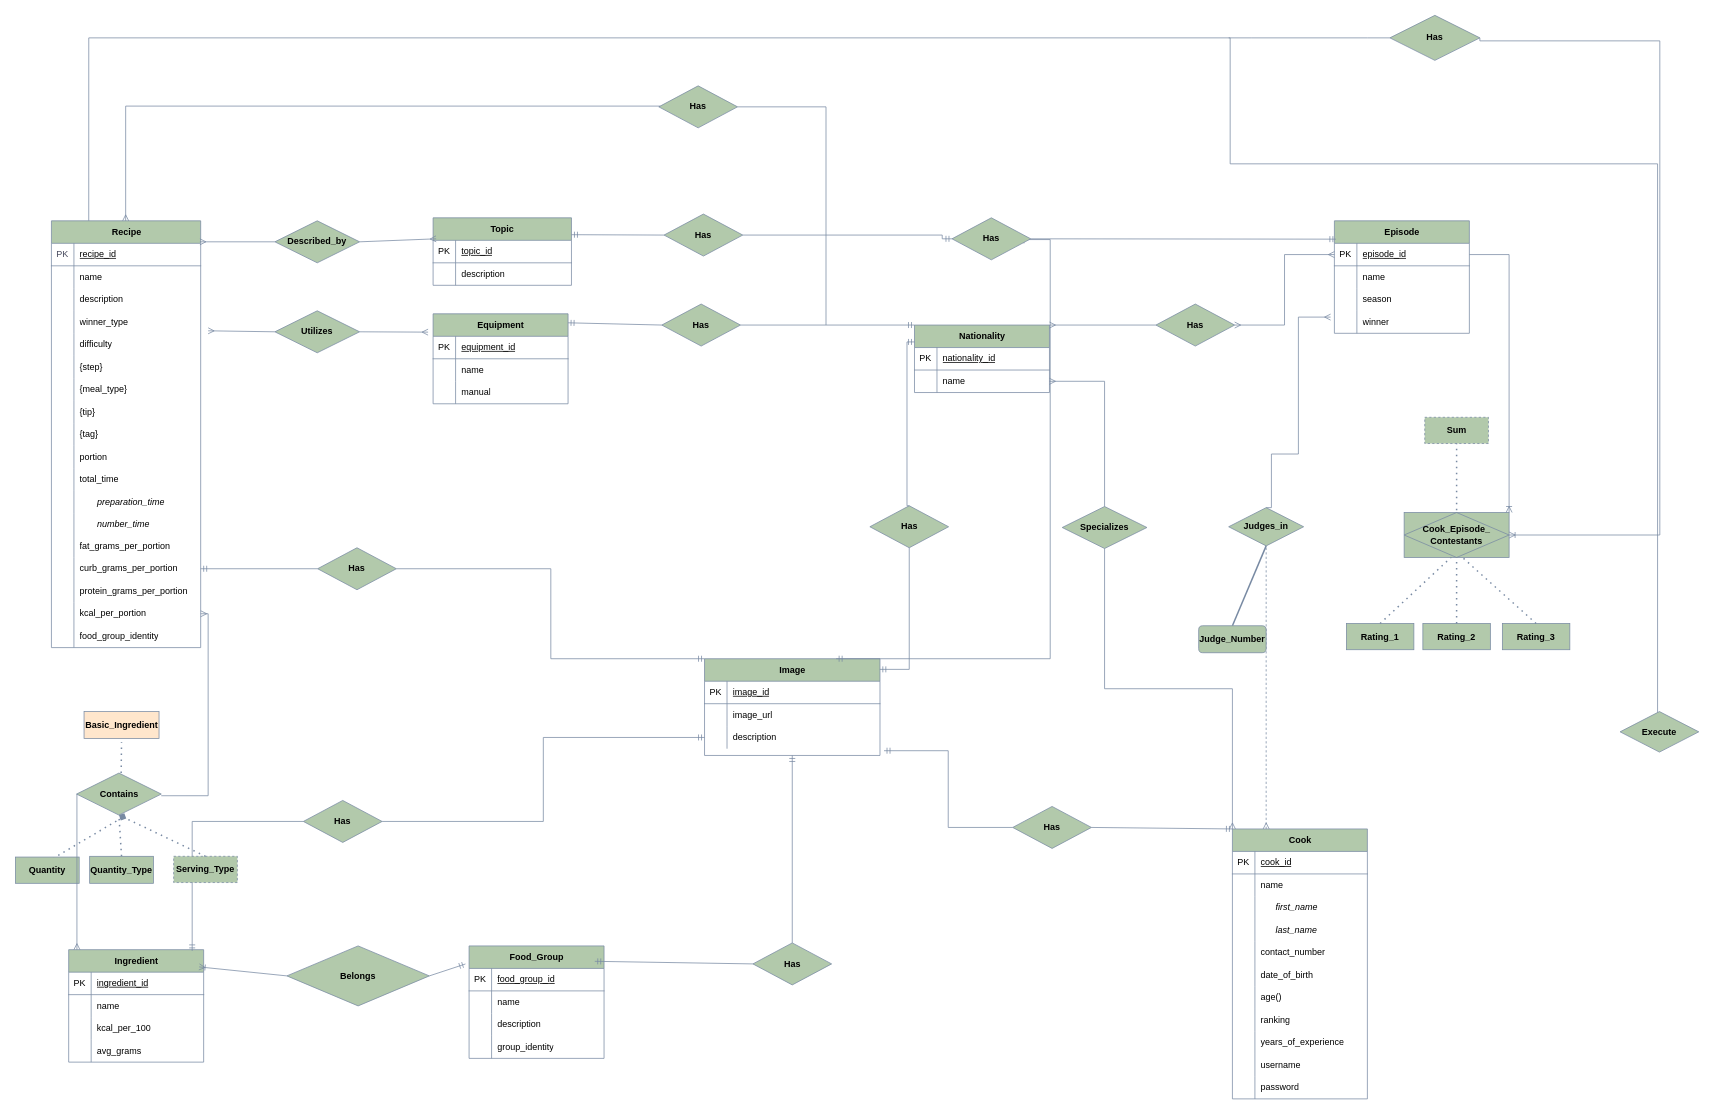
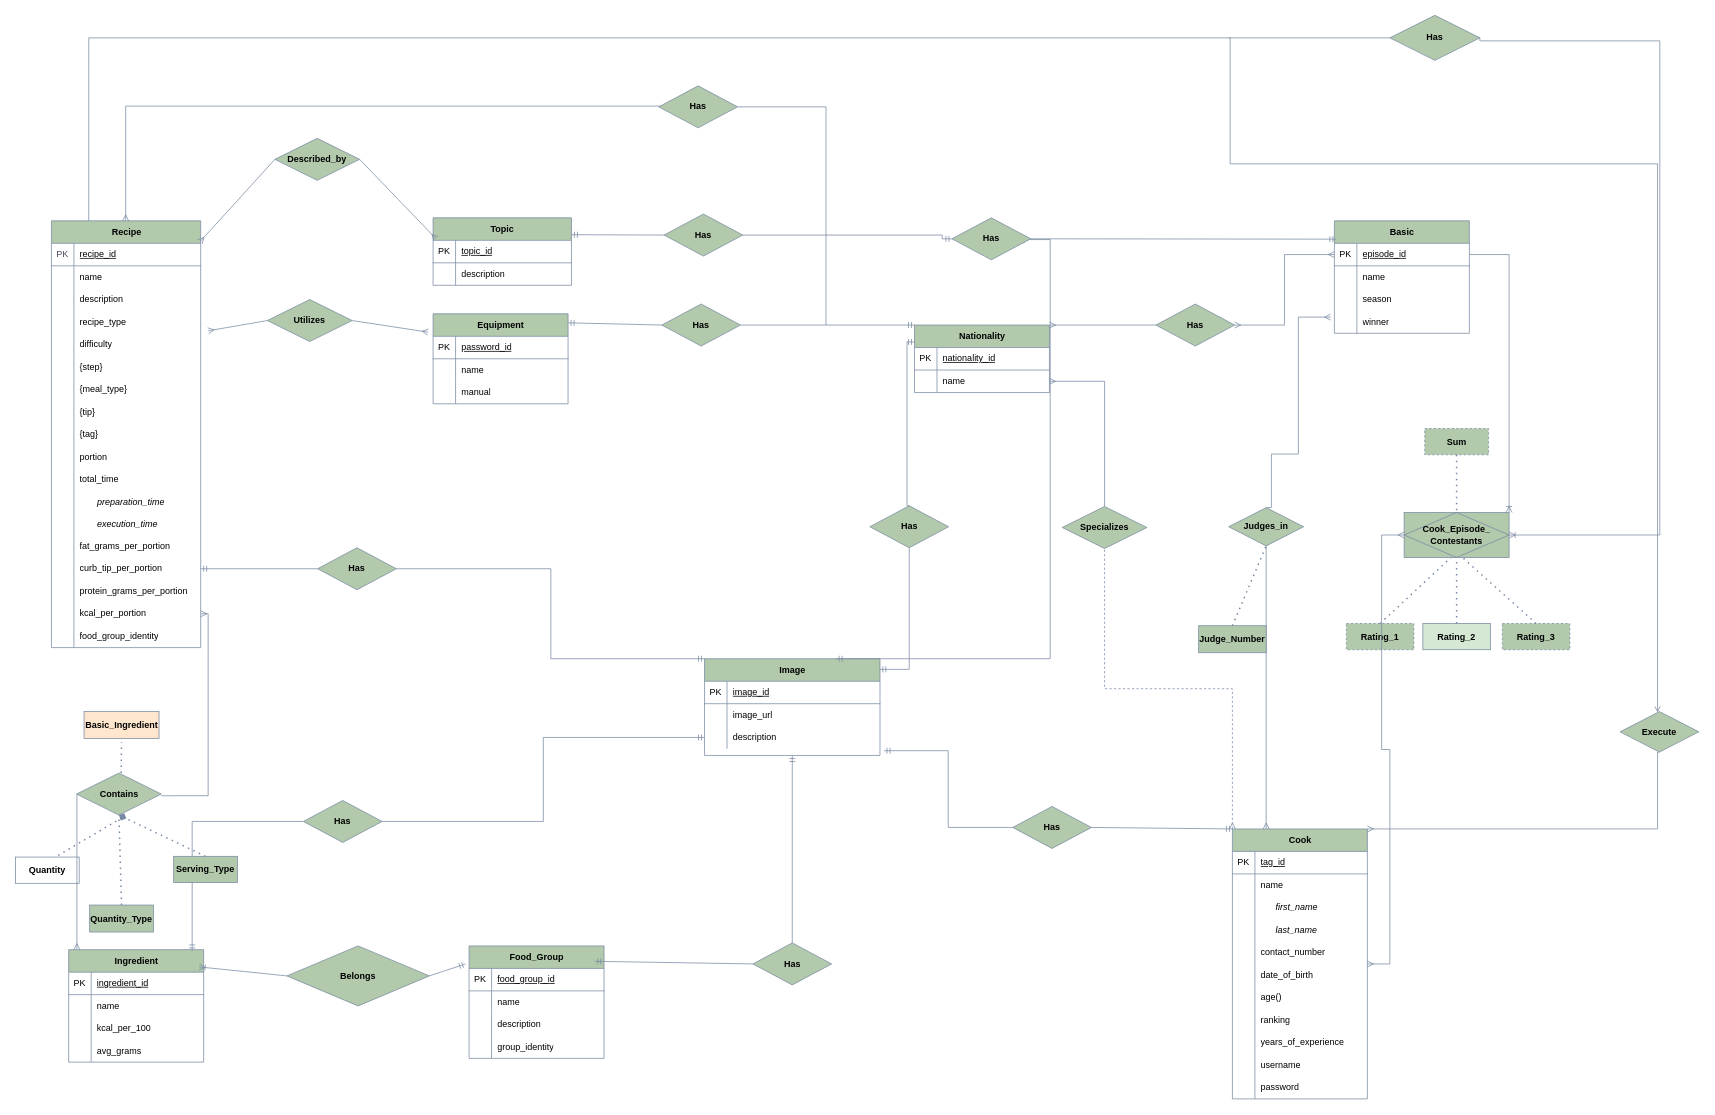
node "Episode": label "Episode" -> "Basic"
node "Described_by": moved (317, 242) -> (317, 159)
node "winner_type": label "winner_type" -> "recipe_type"
node "Utilizes": moved (317, 332) -> (310, 321)
node "equipment_id": label "equipment_id" -> "password_id"
node "Sum": moved (1457, 431) -> (1457, 442)
node "number_time": label "number_time" -> "execution_time"
node "curb_grams_per_portion": label "curb_grams_per_portion" -> "curb_tip_per_portion"
edge "Judges_in" -- "Judge_Number": style solid -> dashed
node "Rating_1": style solid -> dashed
node "Rating_2": fillcolor #b2c9ab -> #d5e8d4
node "Rating_3": style solid -> dashed
node "Judge_Number": shape rounded rectangle -> rectangle
edge "Judges_in" -> "Cook": style dashed -> solid
edge "Specializes" -> "Cook": style solid -> dashed
edge "Recipe" -- "Execute": arrowhead none -> open
edge "Execute" -> "Cook": added
edge "Cook_Episode_ Contestants" -- "Cook": added
node "cook_id": label "cook_id" -> "tag_id"
node "Quantity": fillcolor #b2c9ab -> #ffffff
node "Quantity_Type": moved (122, 870) -> (122, 919)
node "Serving_Type": style dashed -> solid
